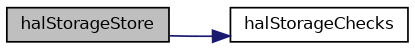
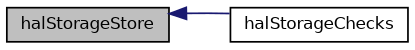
edge "halStorageStore" -> "halStorageChecks": reversed
